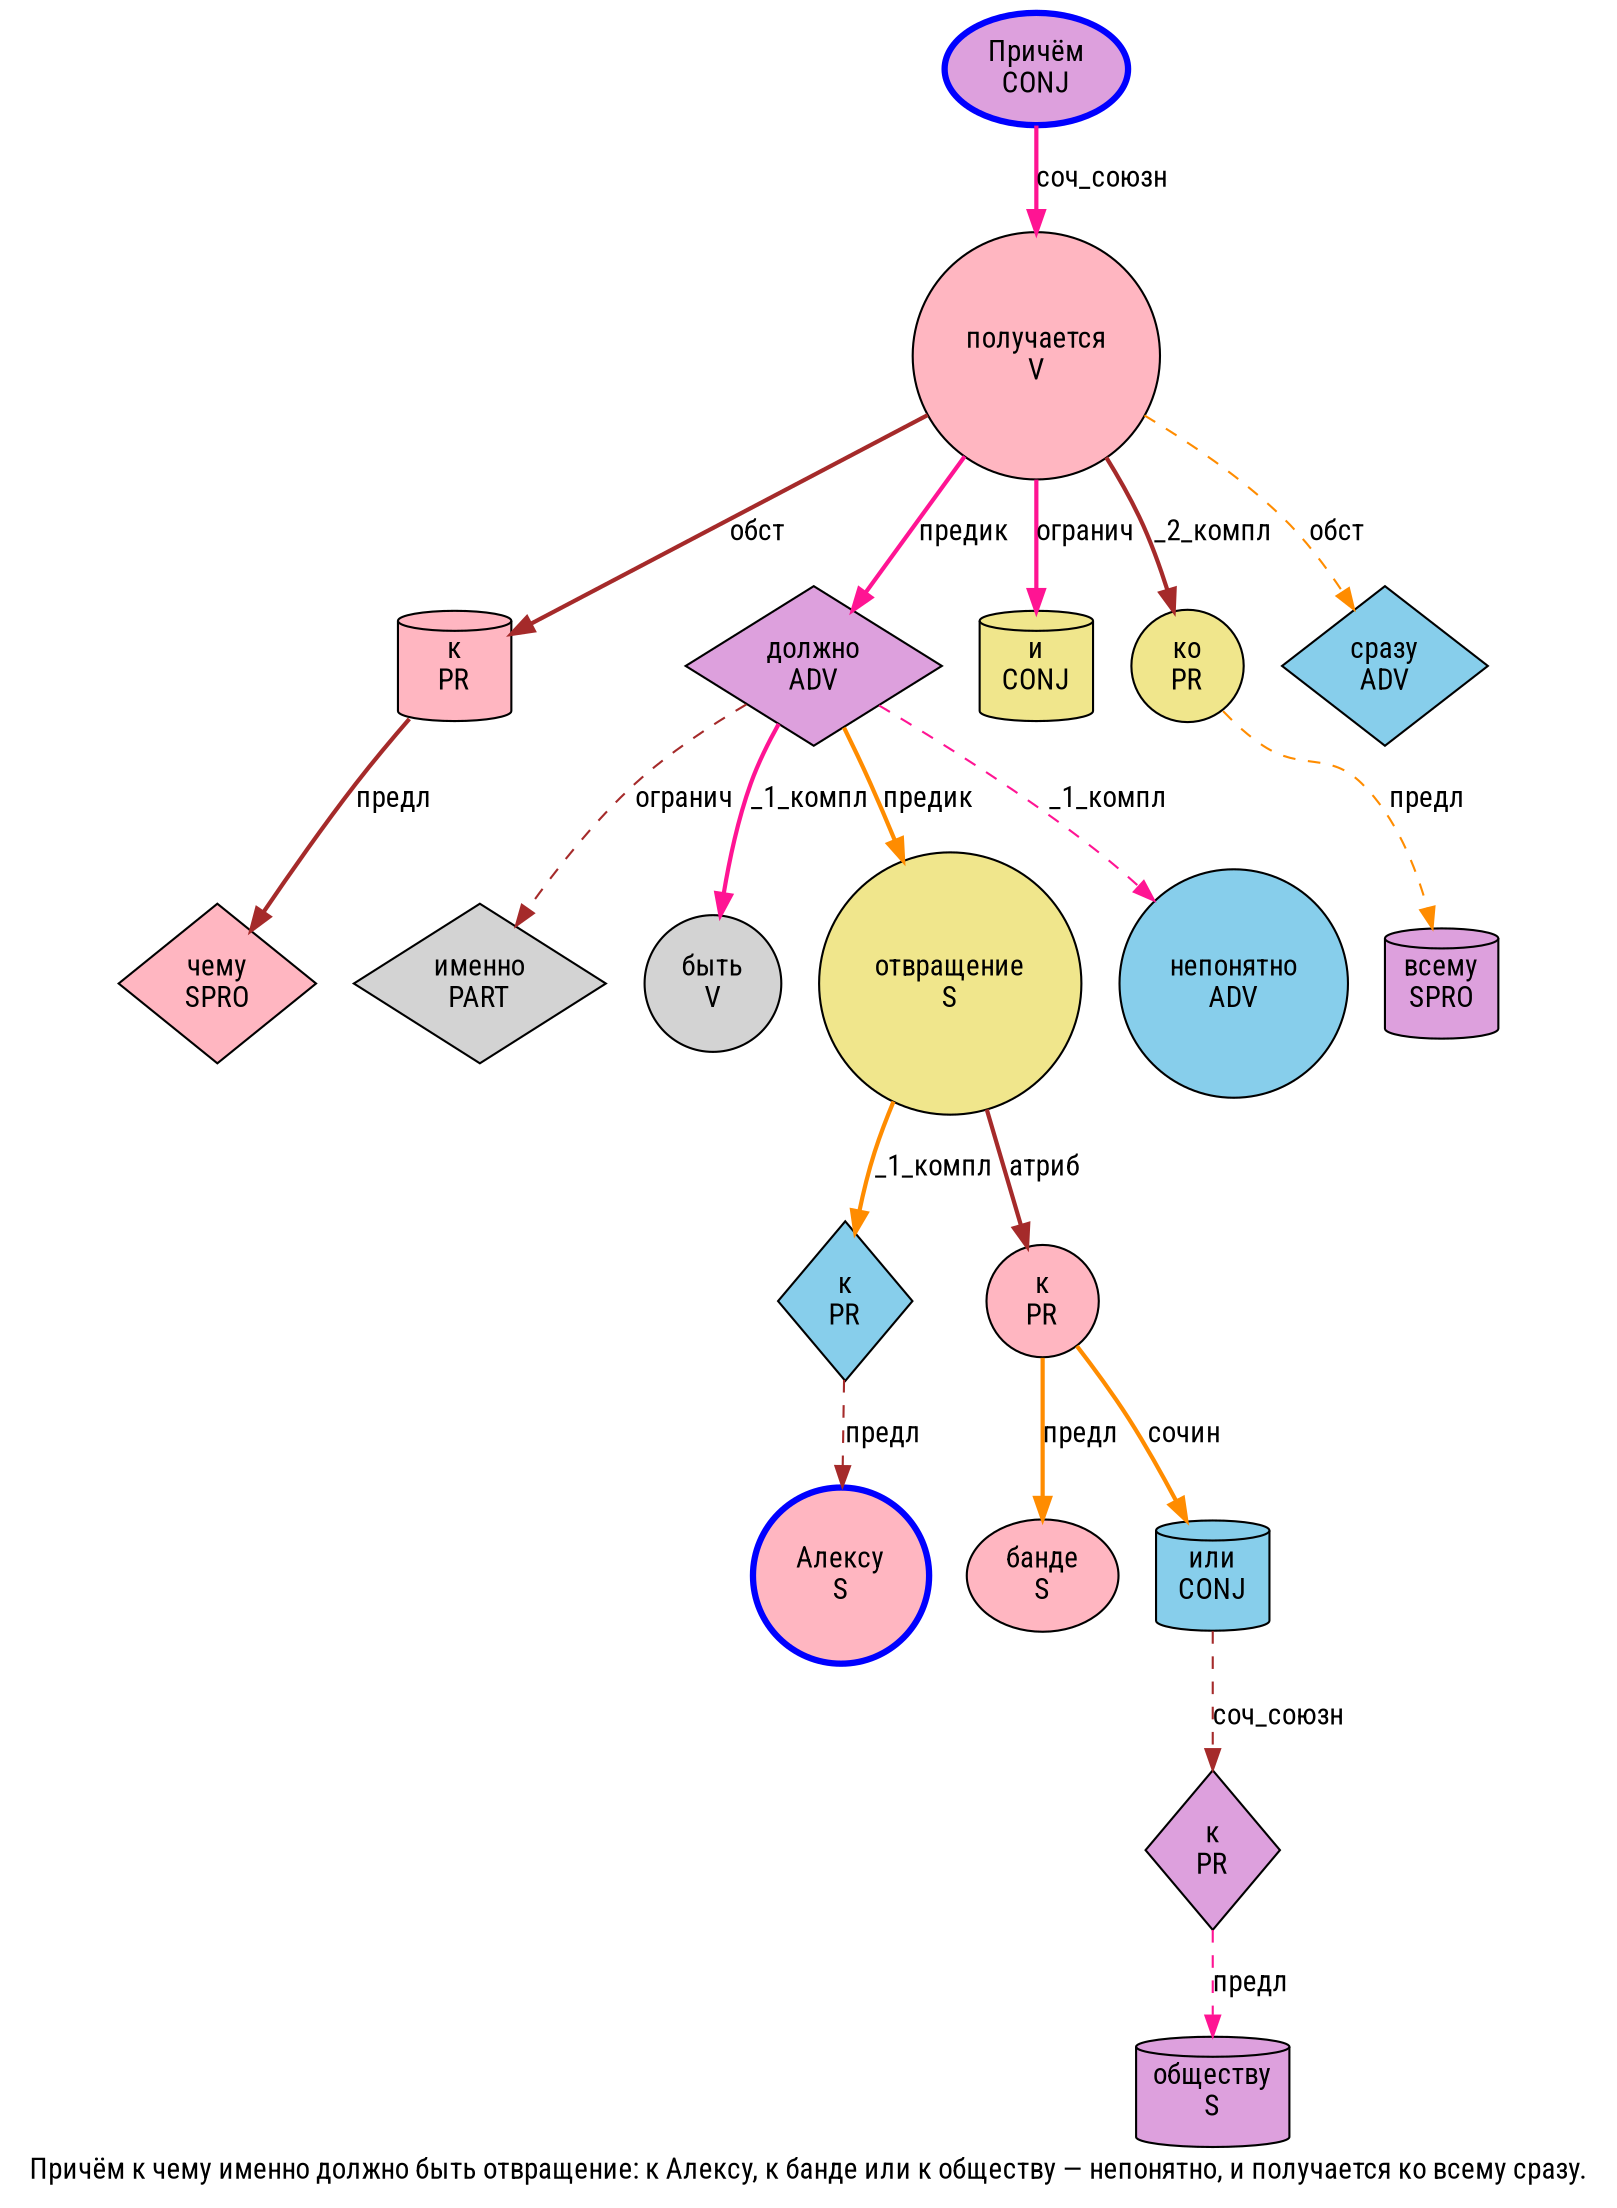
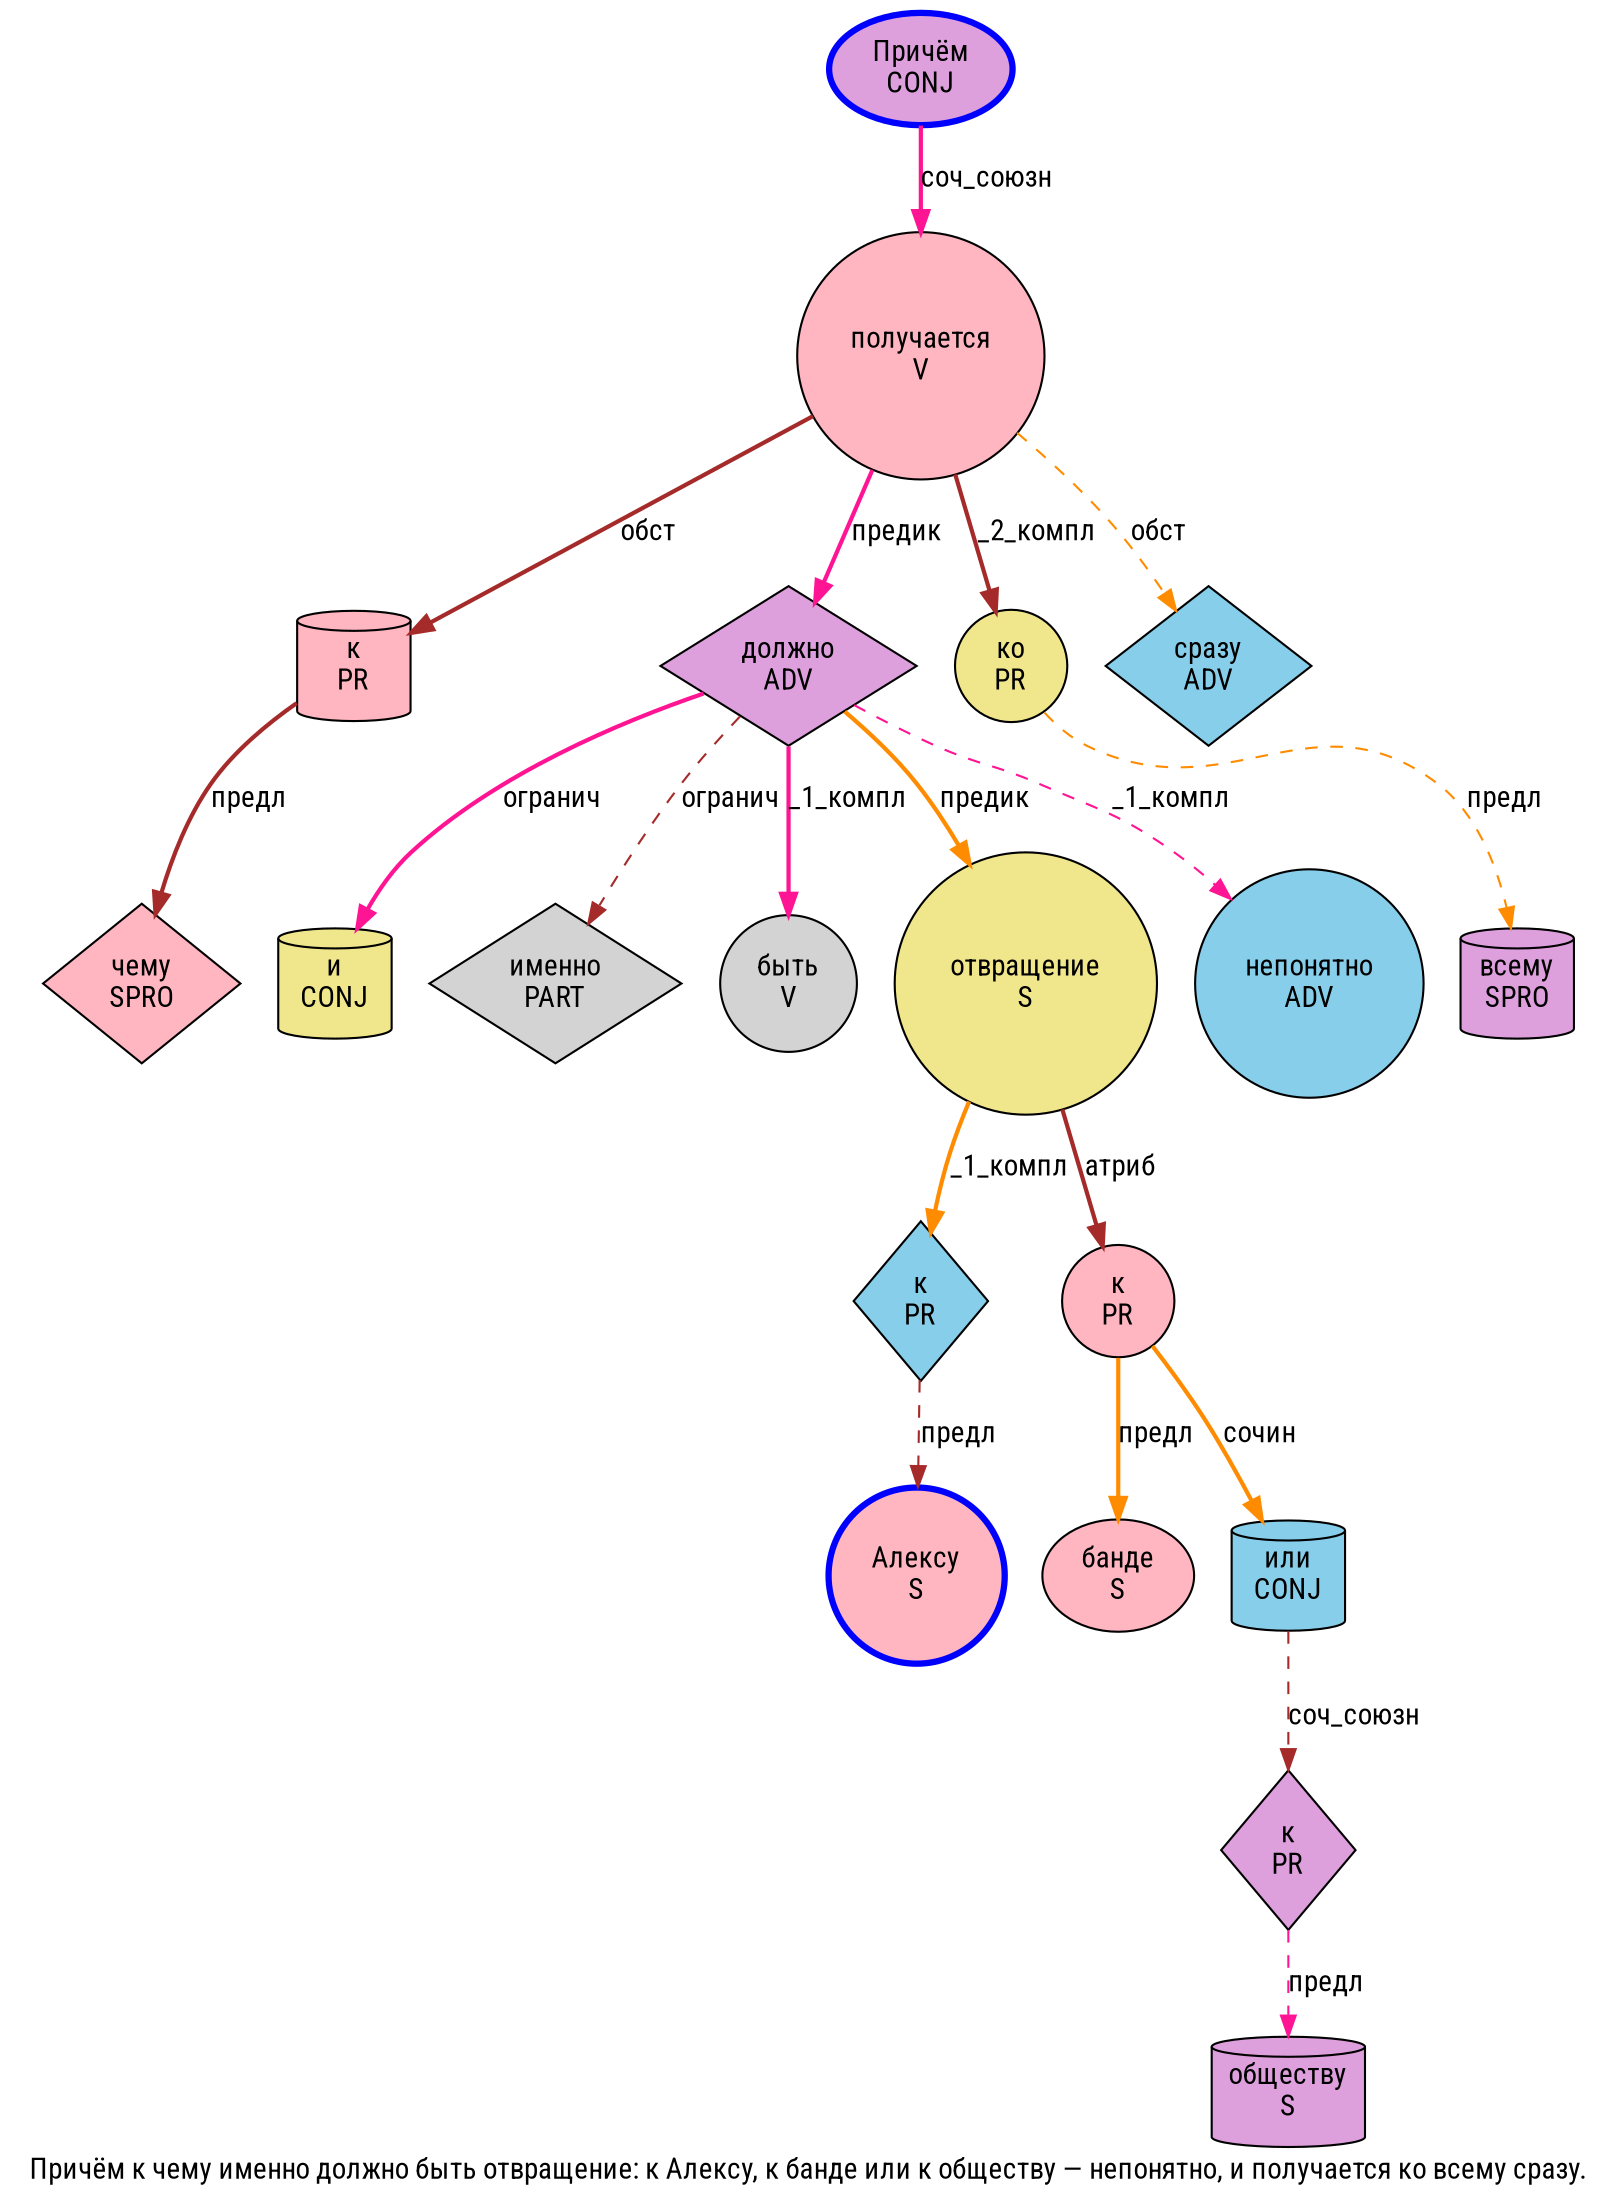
edge "получается V" -> "и CONJ": now "должно ADV" -> "и CONJ"
